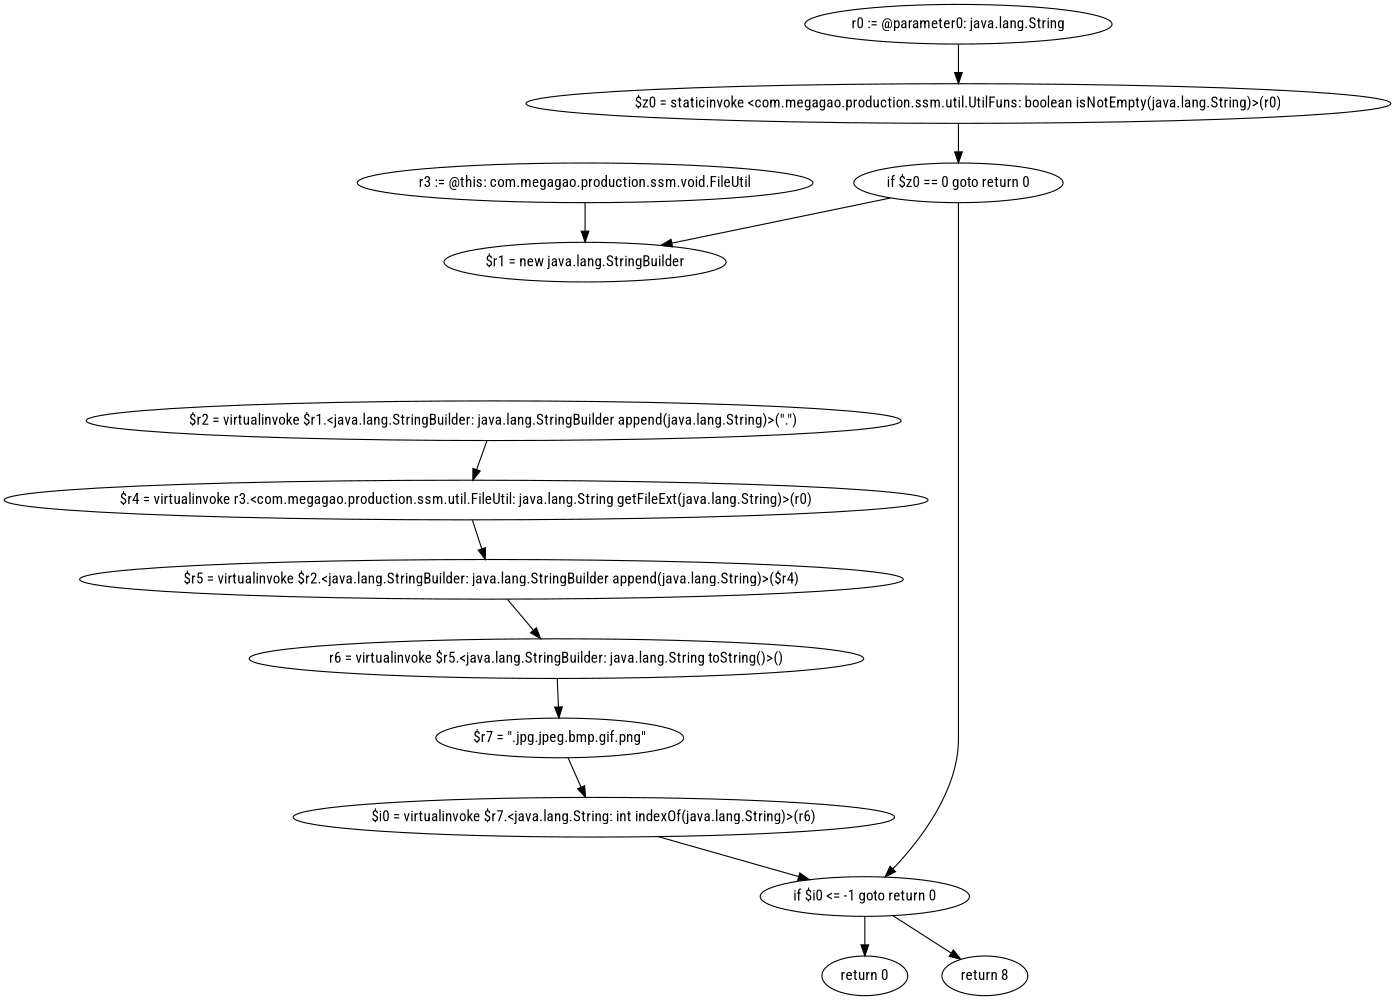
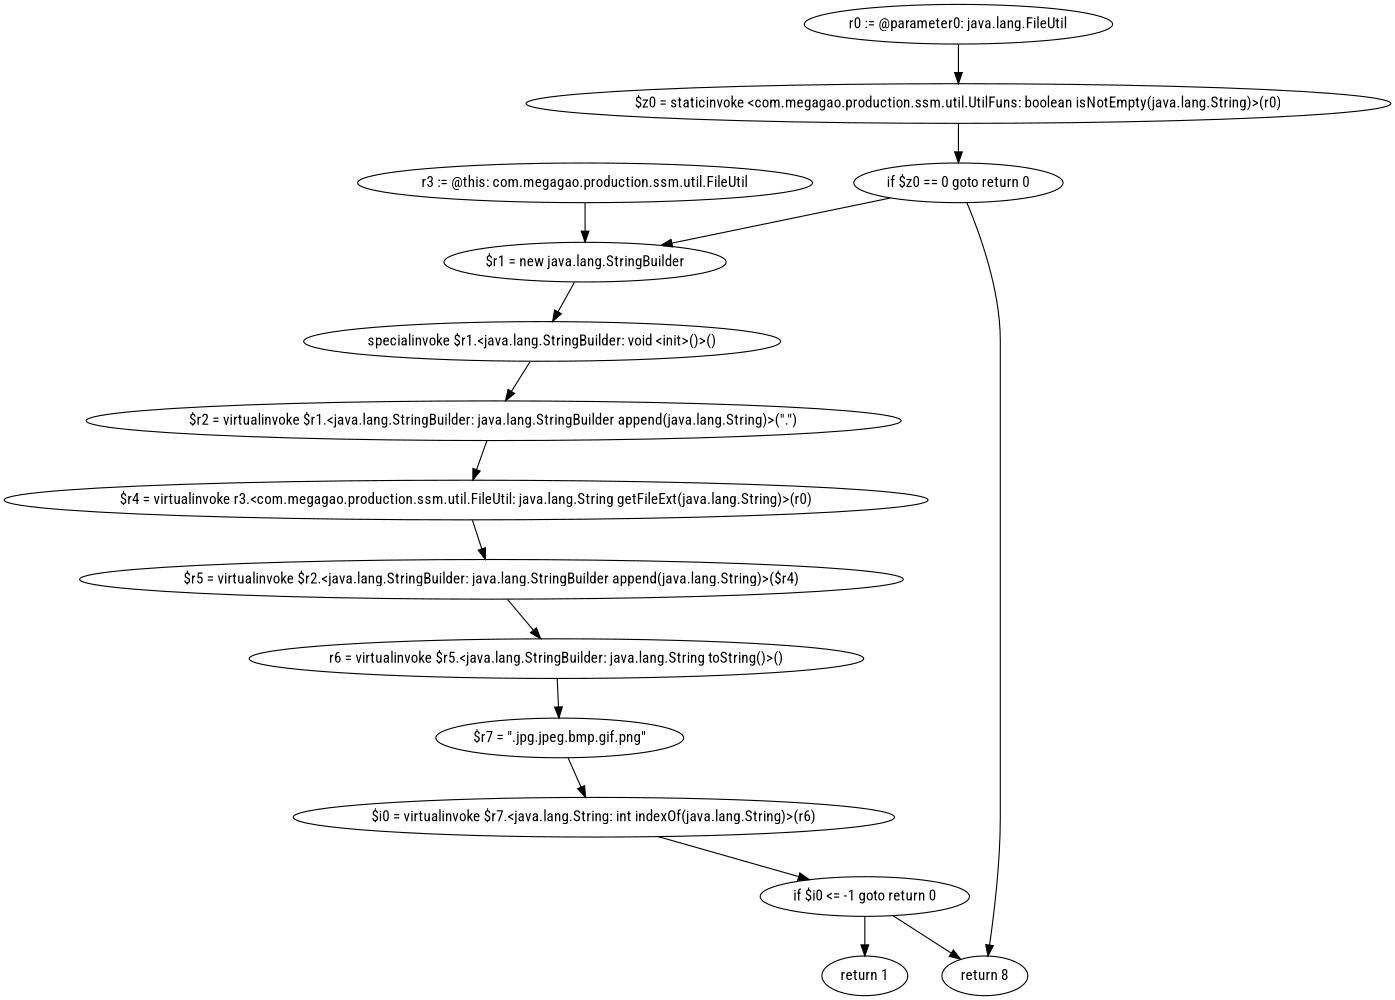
node "r0 := @parameter0: java.lang.String": label "r0 := @parameter0: java.lang.String" -> "r0 := @parameter0: java.lang.FileUtil"
node "r3 := @this: com.megagao.production.ssm.void.FileUtil": label "r3 := @this: com.megagao.production.ssm.void.FileUtil" -> "r3 := @this: com.megagao.production.ssm.util.FileUtil"
node "specialinvoke $r1.<java.lang.StringBuilder: void <init>()>()": added
edge "if $z0 == 0 goto return 0" -> "if $i0 <= -1 goto return 0": now "if $z0 == 0 goto return 0" -> "return 8"
node "return 0": label "return 0" -> "return 1"
